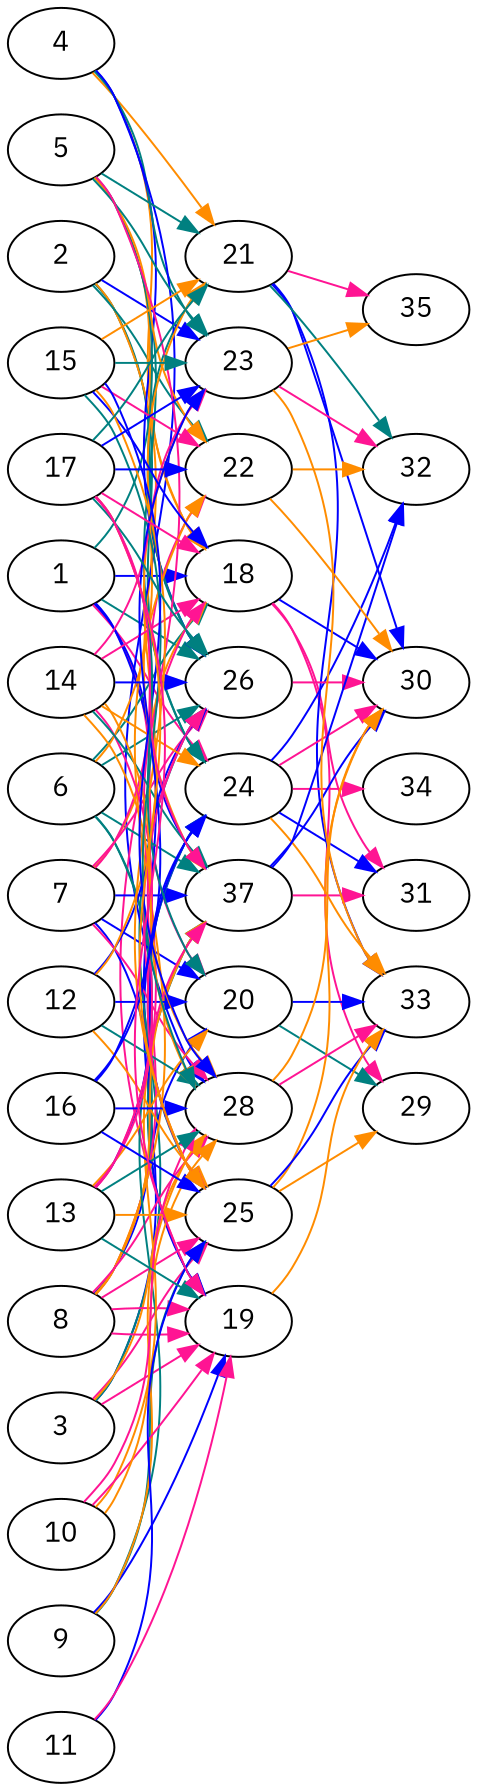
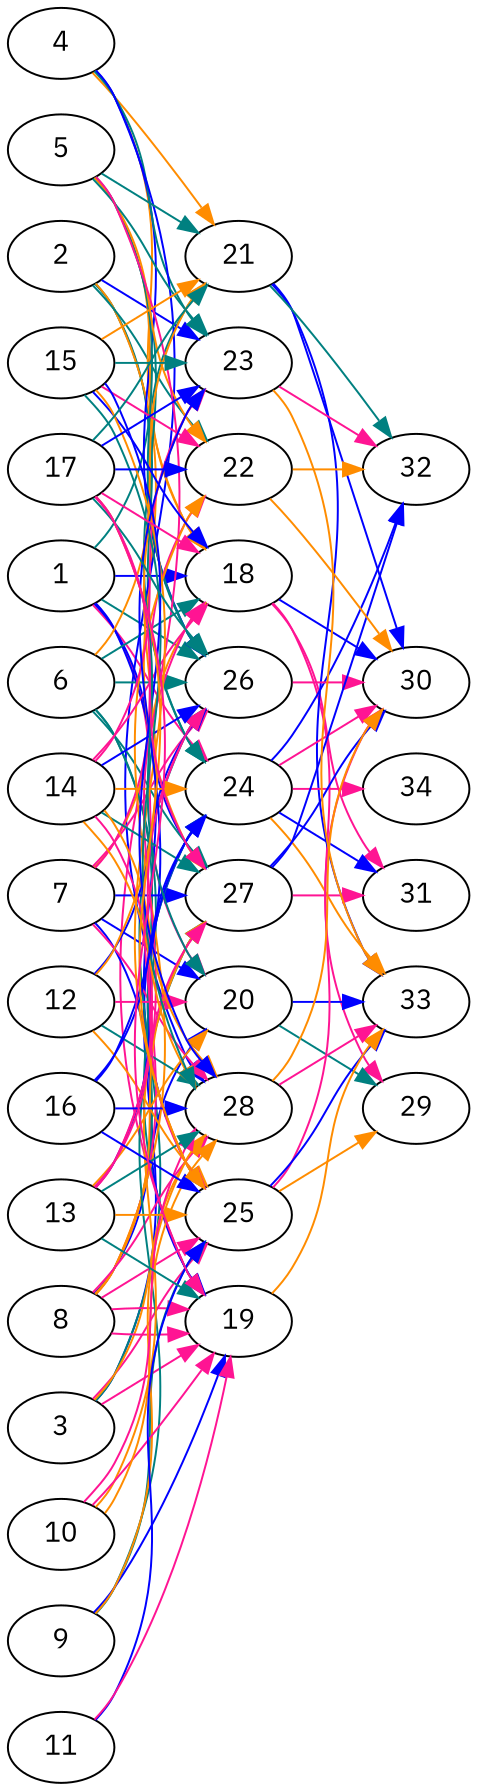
node "35": removed
node "37": label "37" -> "27"
edge "12" -> "20": color blue -> deeppink
edge "25" -> "30": color darkorange -> deeppink
